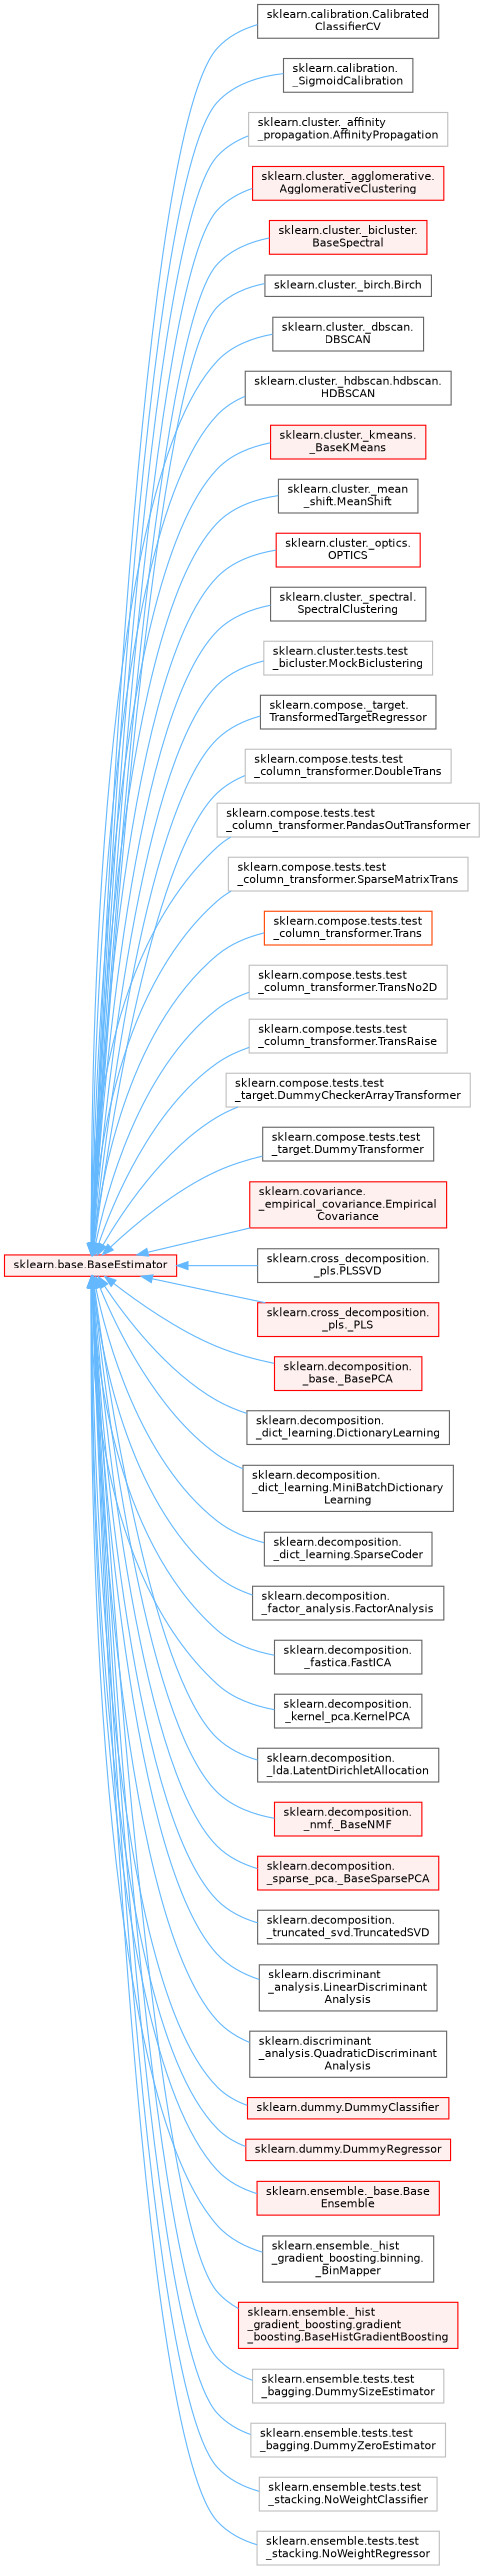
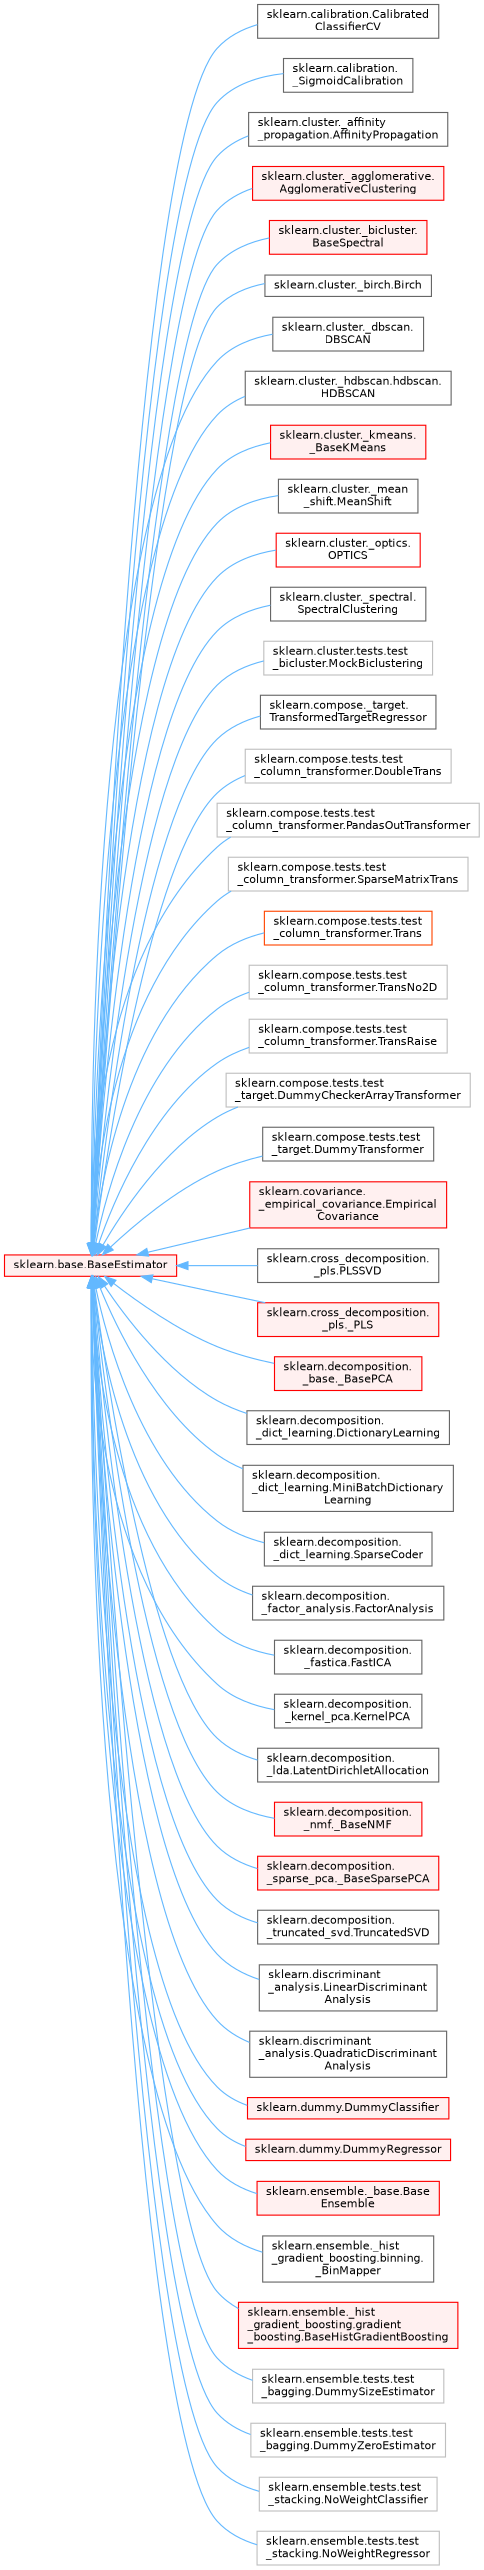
node "sklearn.cluster._affinity _propagation.AffinityPropagation": color grey75 -> gray40
